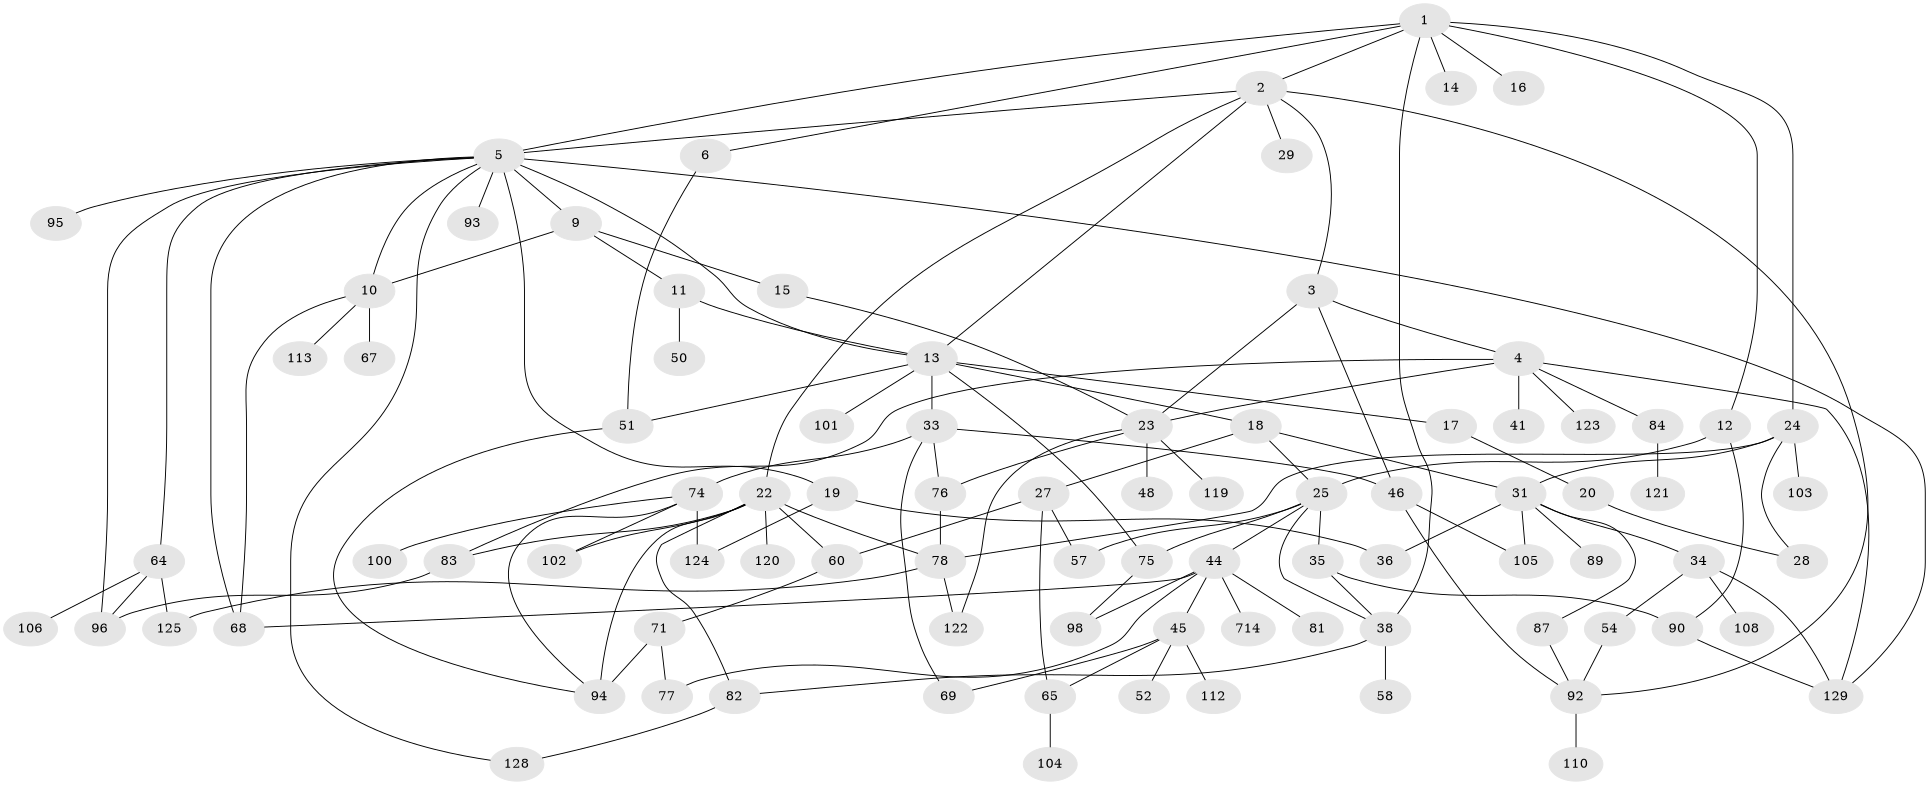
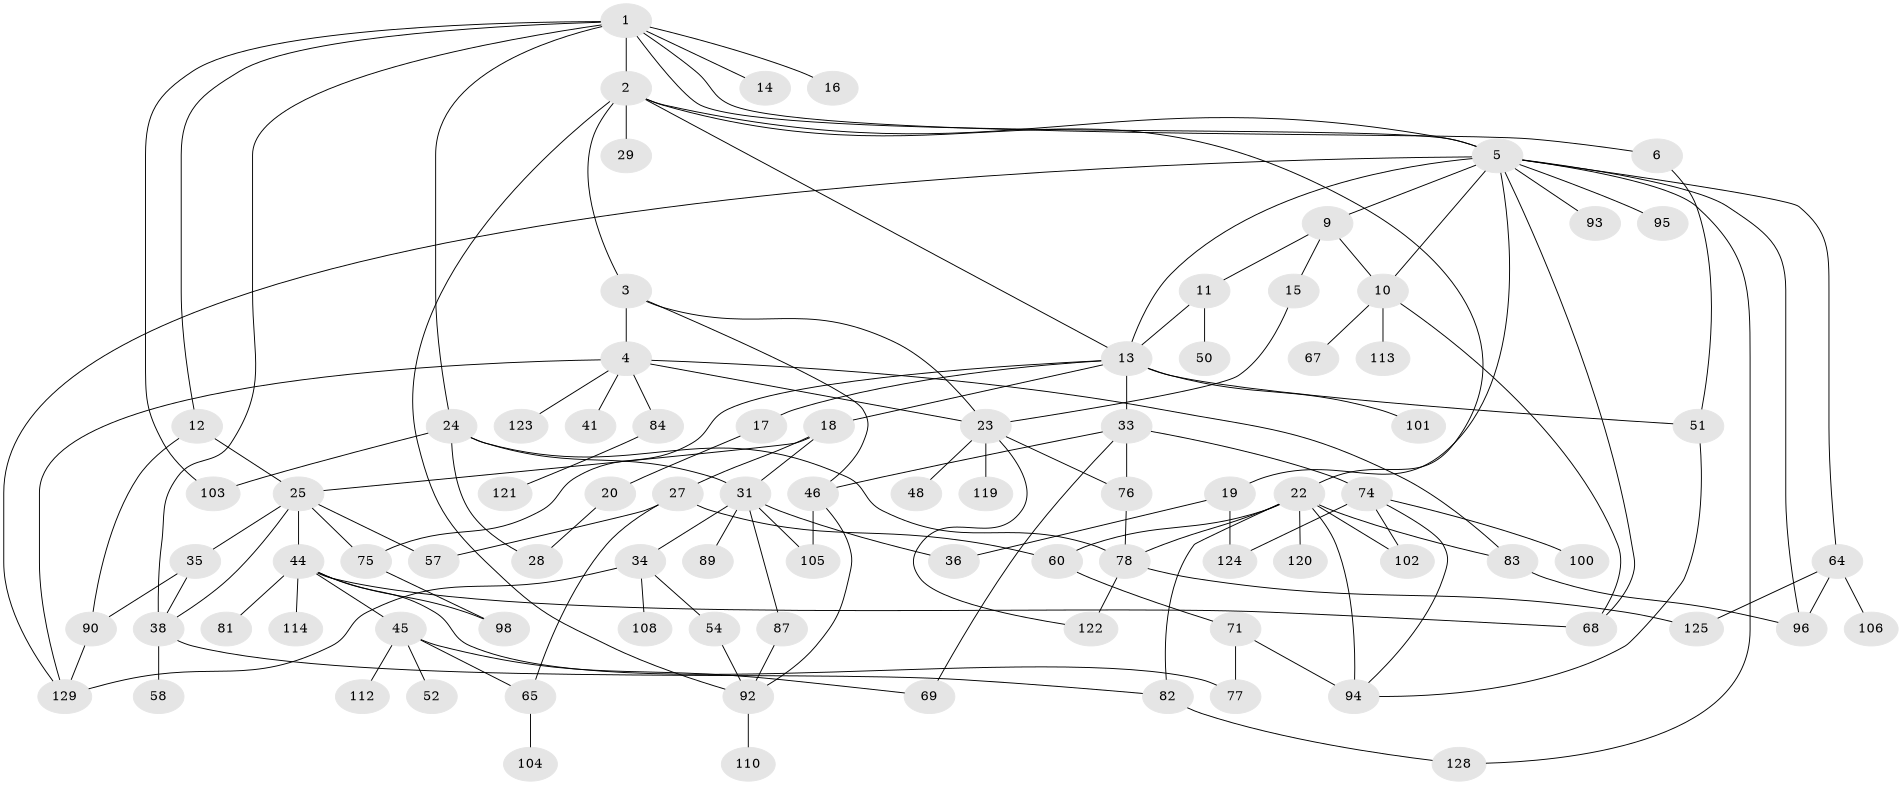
edge "1" -- "103": added
node "714": label "714" -> "114"
